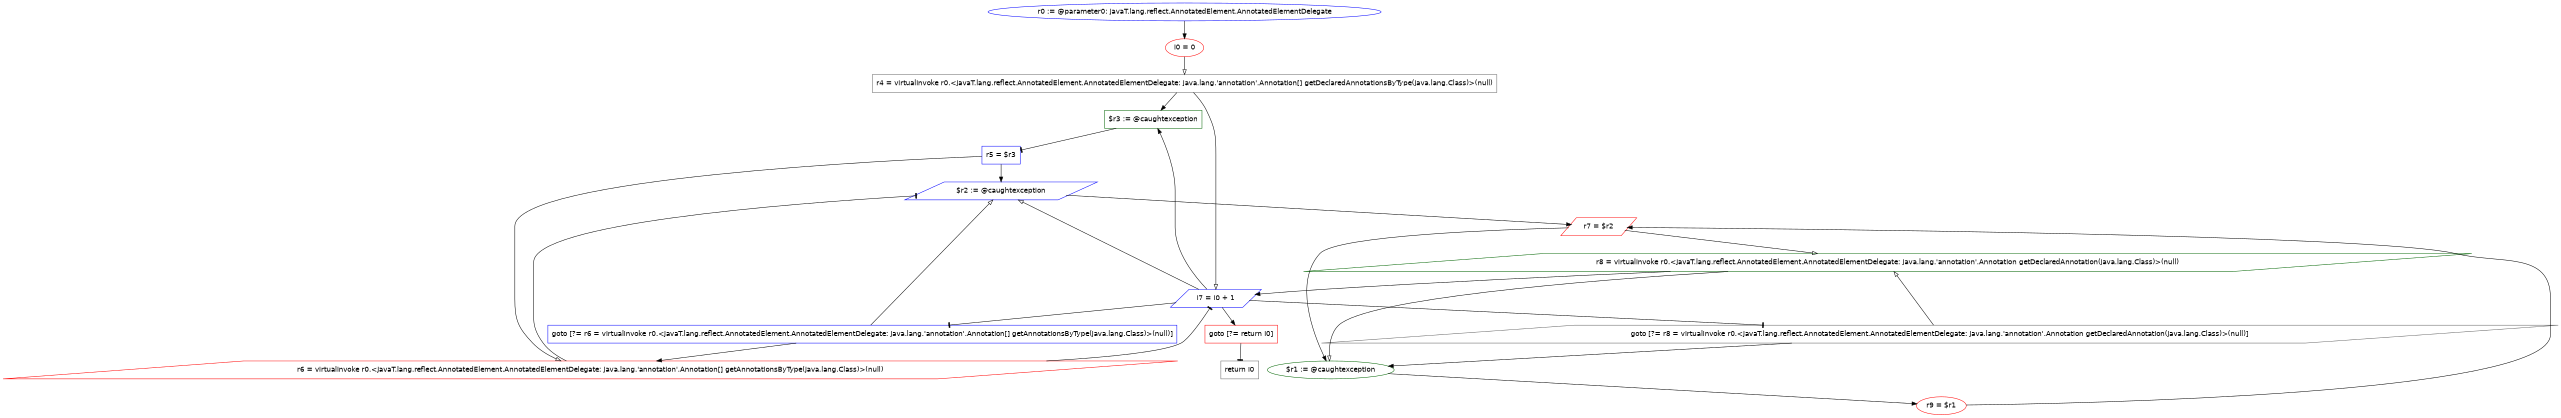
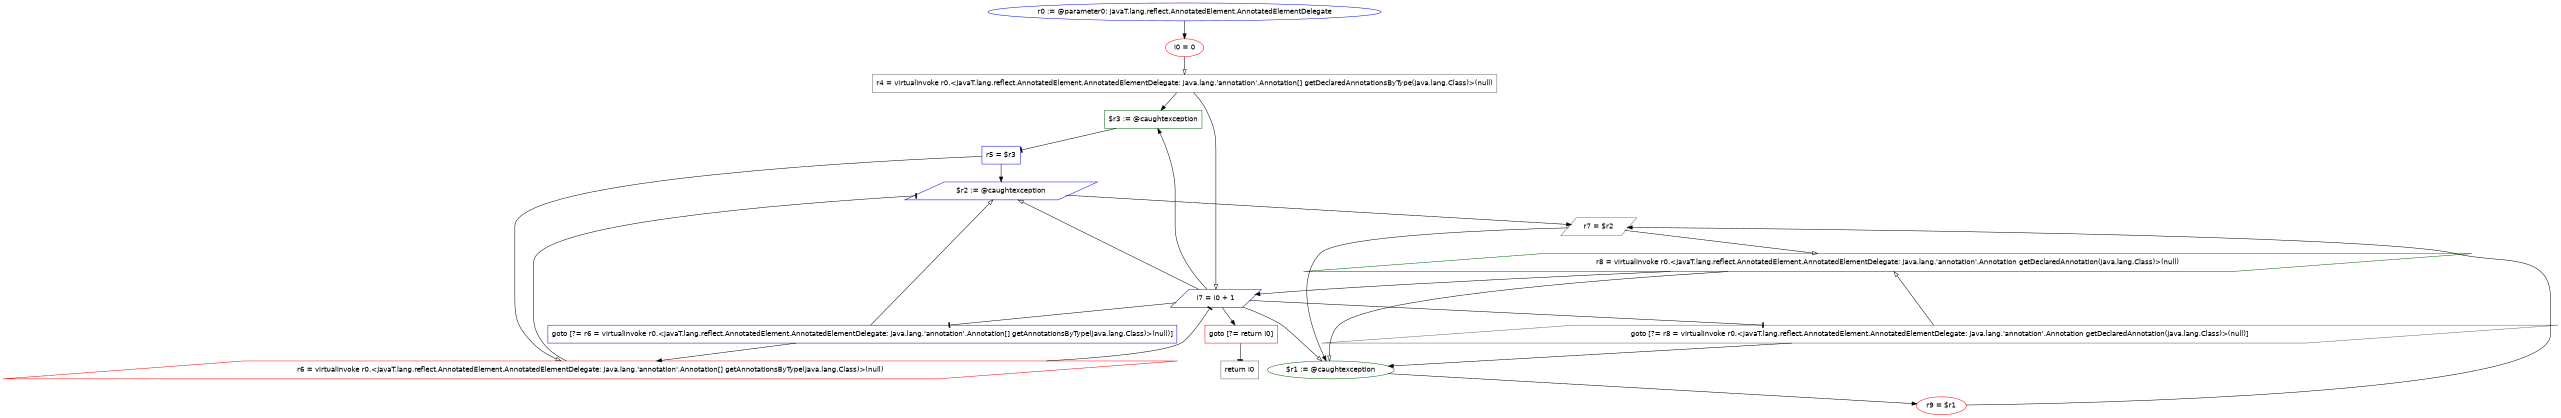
node "r7 = $r2": color red -> gray40
edge "i7 = i0 + 1" -> "$r1 := @caughtexception": added
